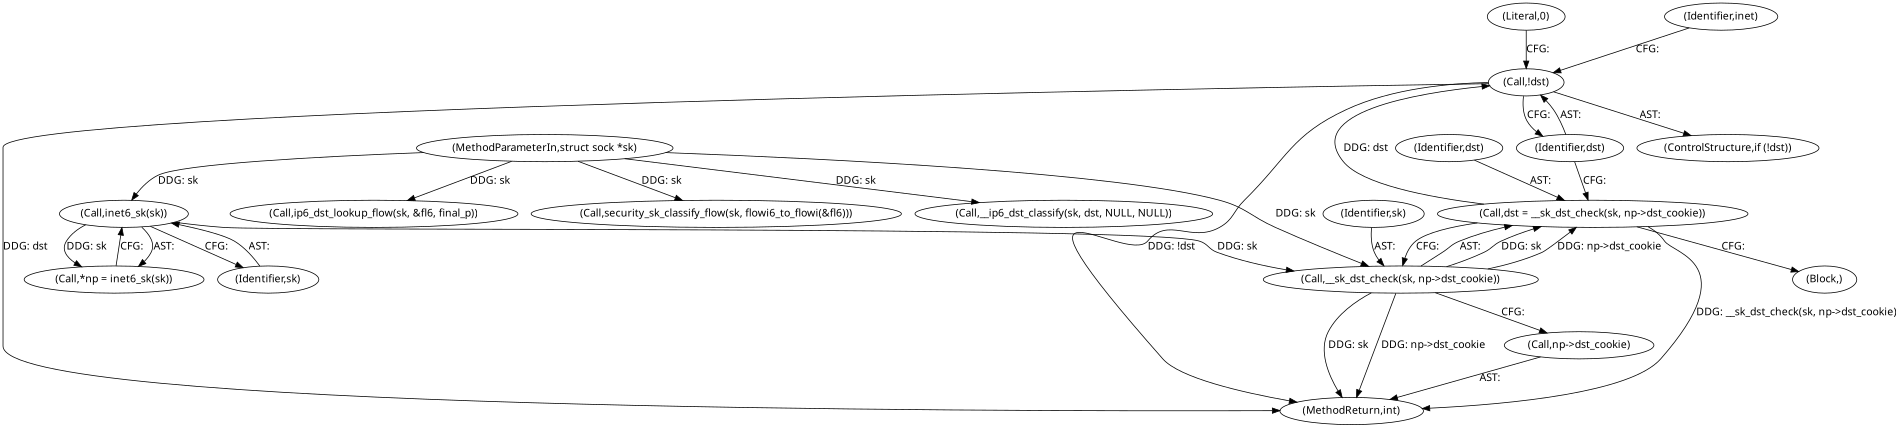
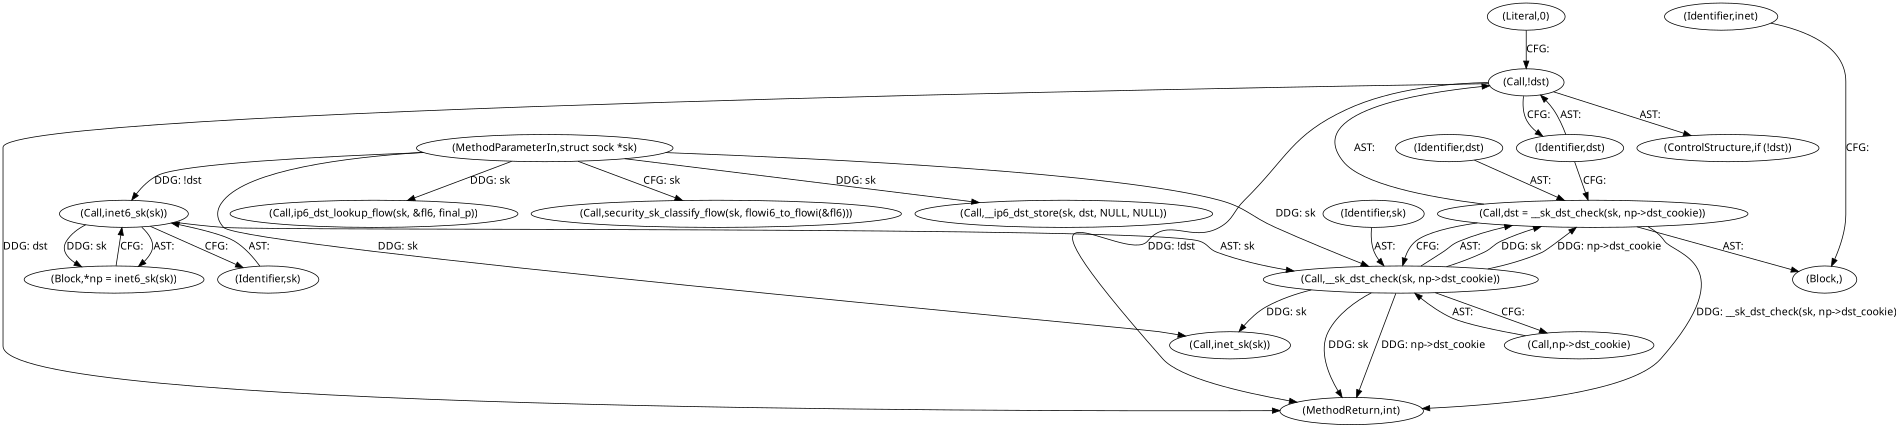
edge "(Identifier,inet)" -> "(Call,!dst)": now "(Identifier,inet)" -> "(Block,)"
edge "(Call,dst = __sk_dst_check(sk, np->dst_cookie))" -> "(Call,!dst)": label "DDG: dst" -> "AST: "
edge "(MethodParameterIn,struct sock *sk)" -> "(Call,inet6_sk(sk))": label "DDG: sk" -> "DDG: !dst"
edge "(MethodParameterIn,struct sock *sk)" -> "(Call,security_sk_classify_flow(sk, flowi6_to_flowi(&fl6)))": label "DDG: sk" -> "CFG: sk"
node "(Call,__ip6_dst_classify(sk, dst, NULL, NULL))": label "(Call,__ip6_dst_classify(sk, dst, NULL, NULL))" -> "(Call,__ip6_dst_store(sk, dst, NULL, NULL))"
edge "(Call,inet6_sk(sk))" -> "(Call,__sk_dst_check(sk, np->dst_cookie))": label "DDG: sk" -> "AST: sk"
edge "(Call,dst = __sk_dst_check(sk, np->dst_cookie))" -> "(Block,)": label "CFG: " -> "AST: "
node "(Call,*np = inet6_sk(sk))": label "(Call,*np = inet6_sk(sk))" -> "(Block,*np = inet6_sk(sk))"
node "(Call,inet_sk(sk))": added
edge "(Call,np->dst_cookie)" -> "(MethodReturn,int)": now "(Call,np->dst_cookie)" -> "(Call,__sk_dst_check(sk, np->dst_cookie))"
